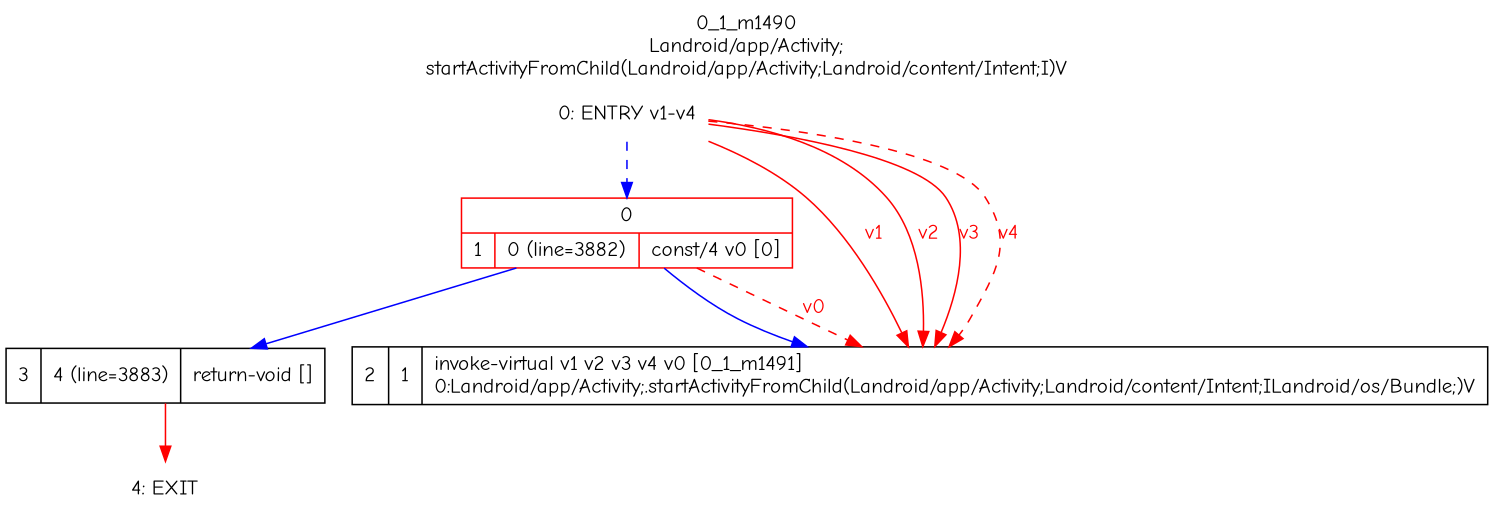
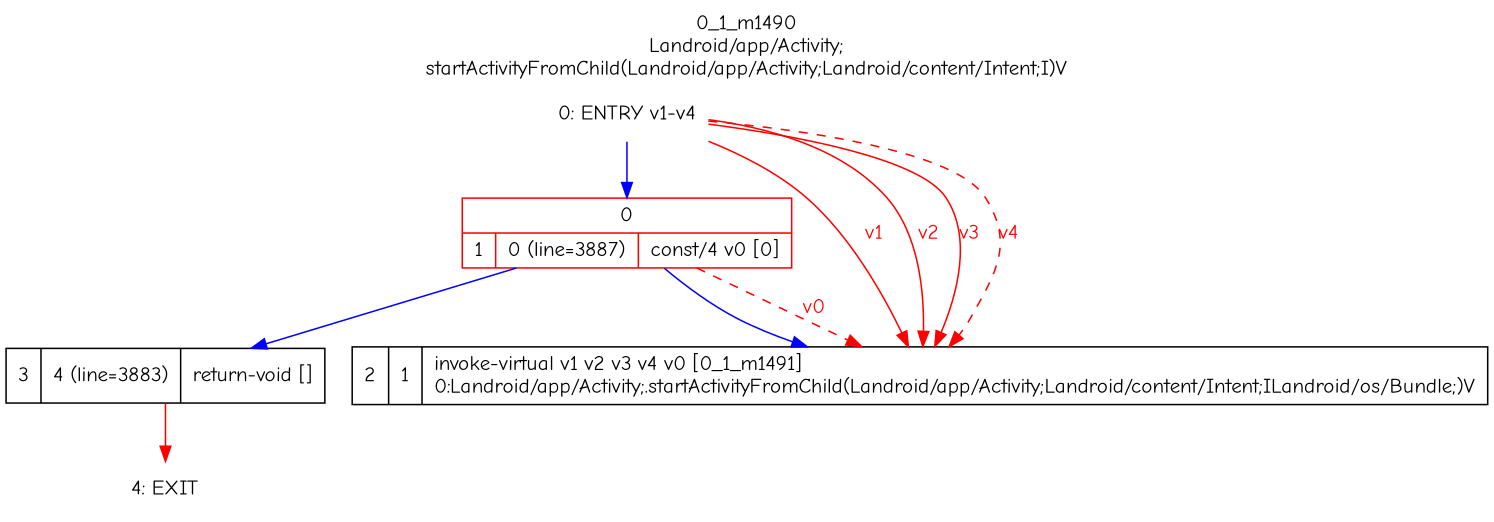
edge "0: ENTRY v1-v4" -> "0": style dashed -> solid
node "0": text "0 (line=3882)" -> "0 (line=3887)"
